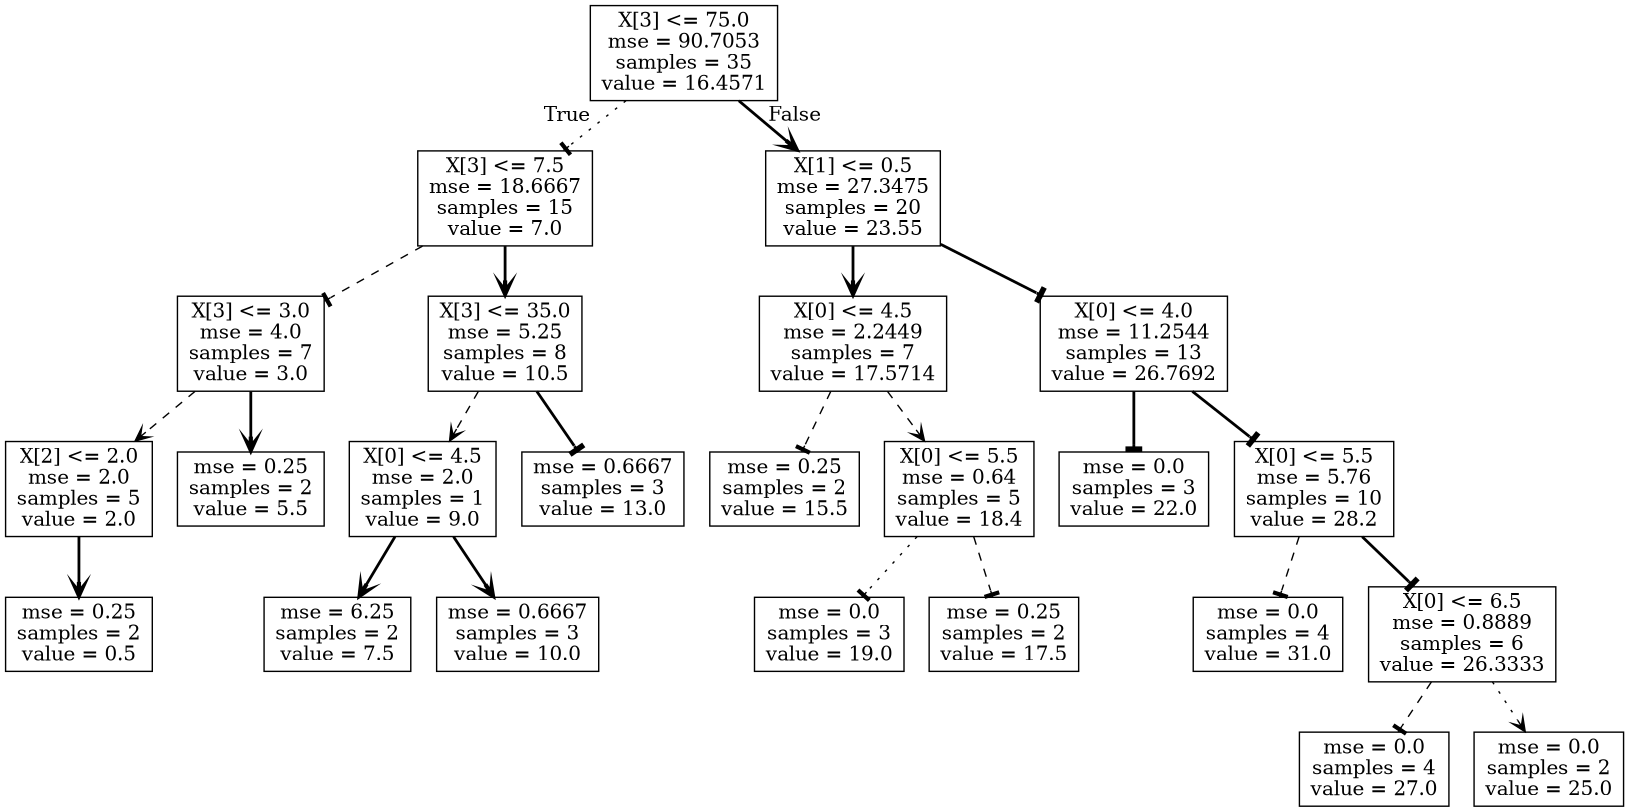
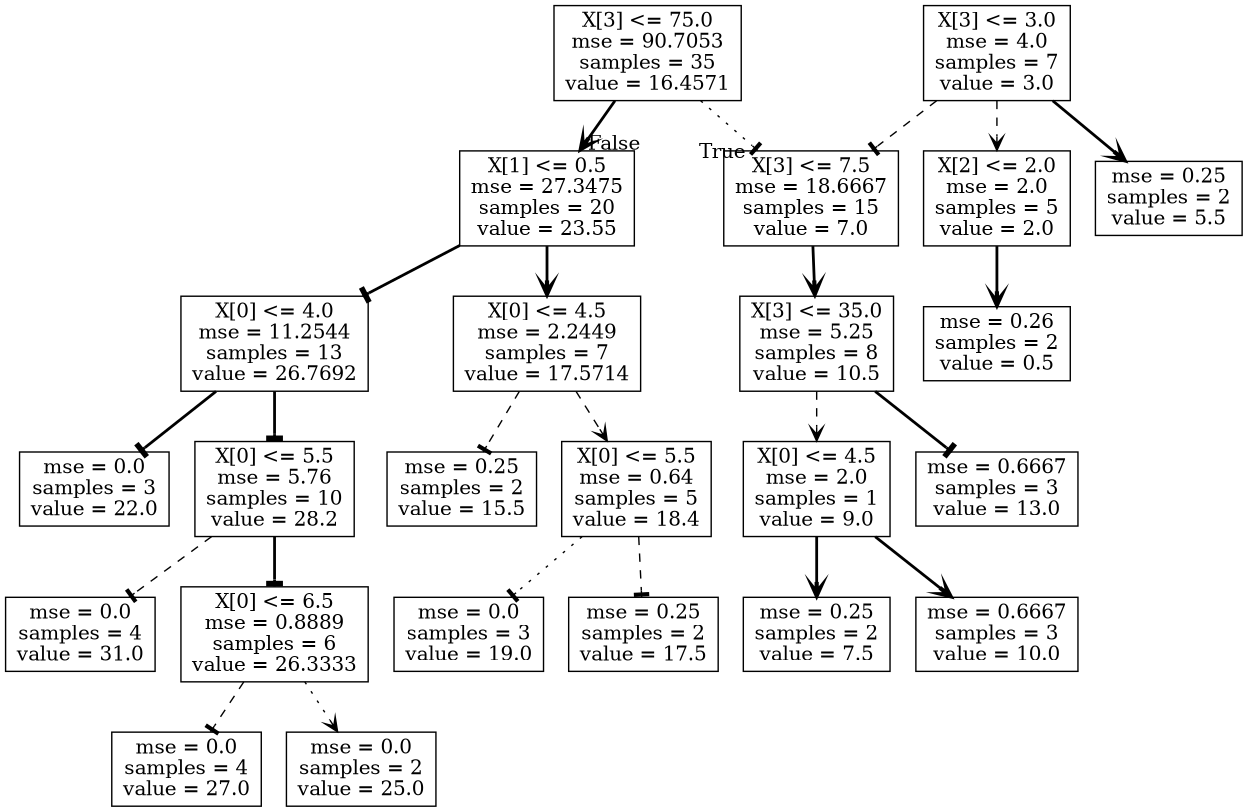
edge "X[3] <= 7.5 mse = 18.6667 samples = 15 value = 7.0" -> "X[3] <= 3.0 mse = 4.0 samples = 7 value = 3.0": reversed
node "mse = 0.25 samples = 2 value = 0.5": label "mse = 0.25 samples = 2 value = 0.5" -> "mse = 0.26 samples = 2 value = 0.5"
node "mse = 6.25 samples = 2 value = 7.5": label "mse = 6.25 samples = 2 value = 7.5" -> "mse = 0.25 samples = 2 value = 7.5"
